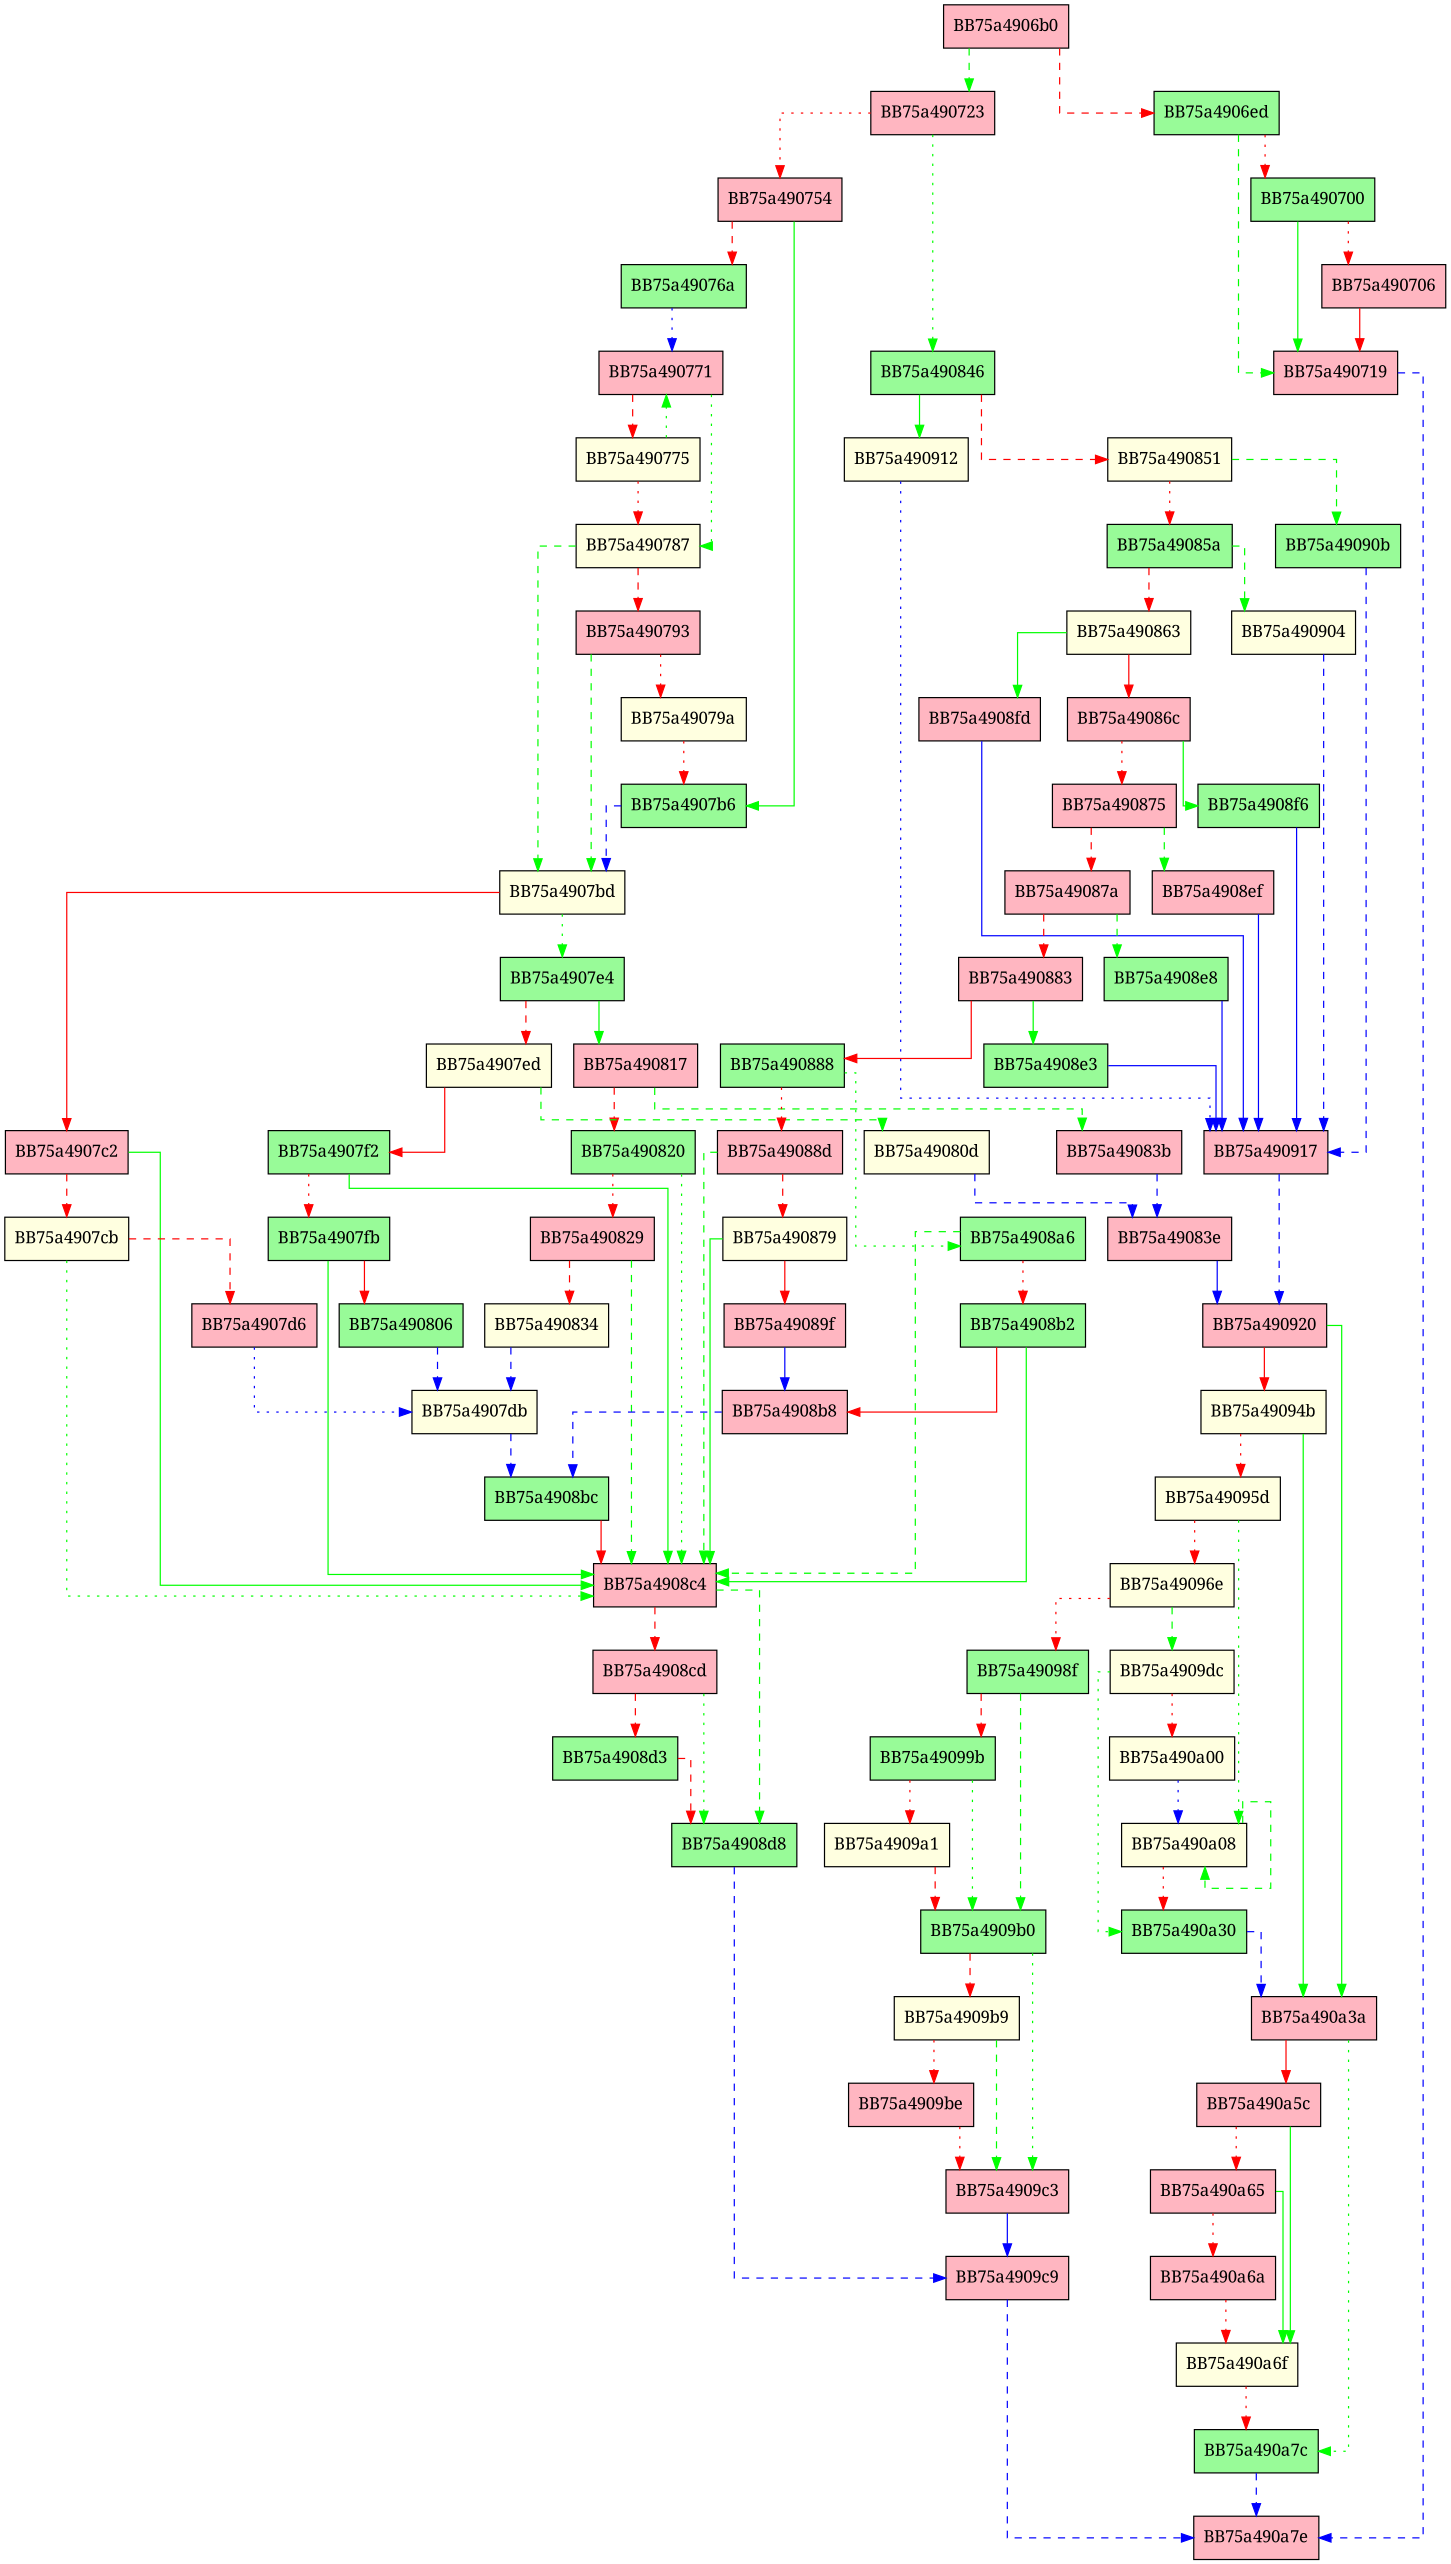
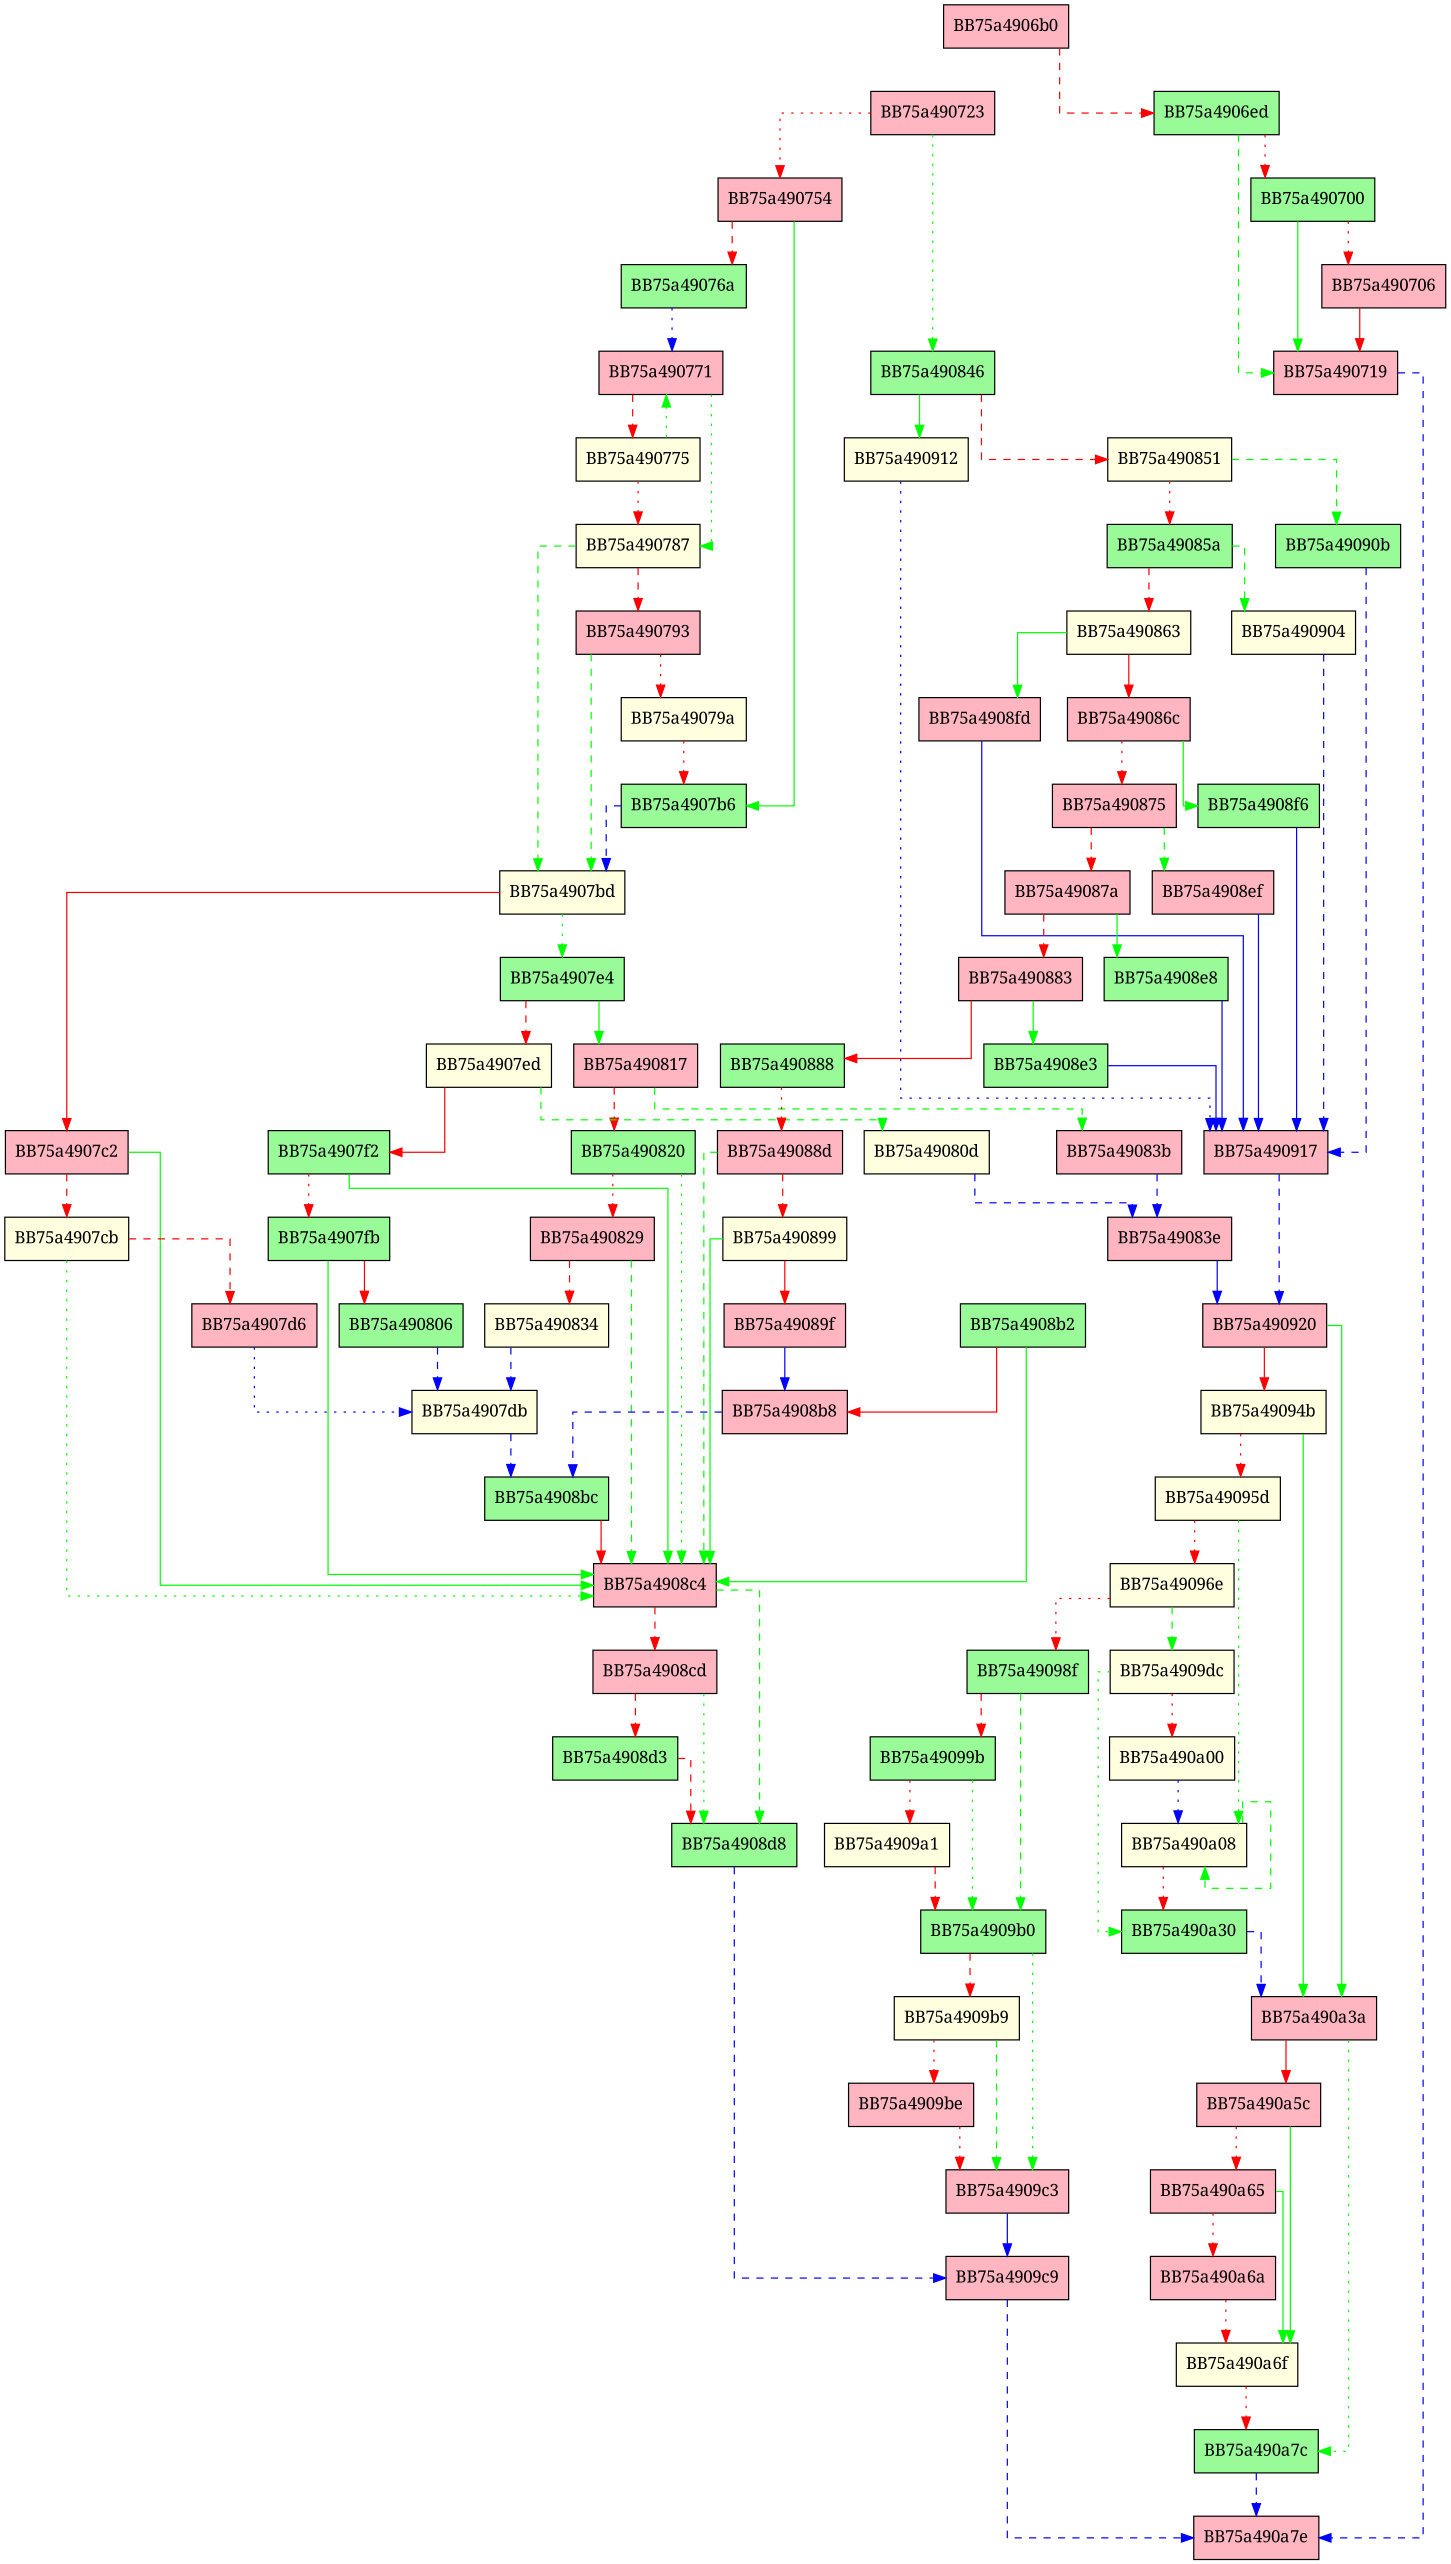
edge "BB75a4906b0" -> "BB75a490723": removed
edge "BB75a49087a" -> "BB75a4908e8": style dashed -> solid
node "BB75a490879": label "BB75a490879" -> "BB75a490899"
node "BB75a4908a6": removed
